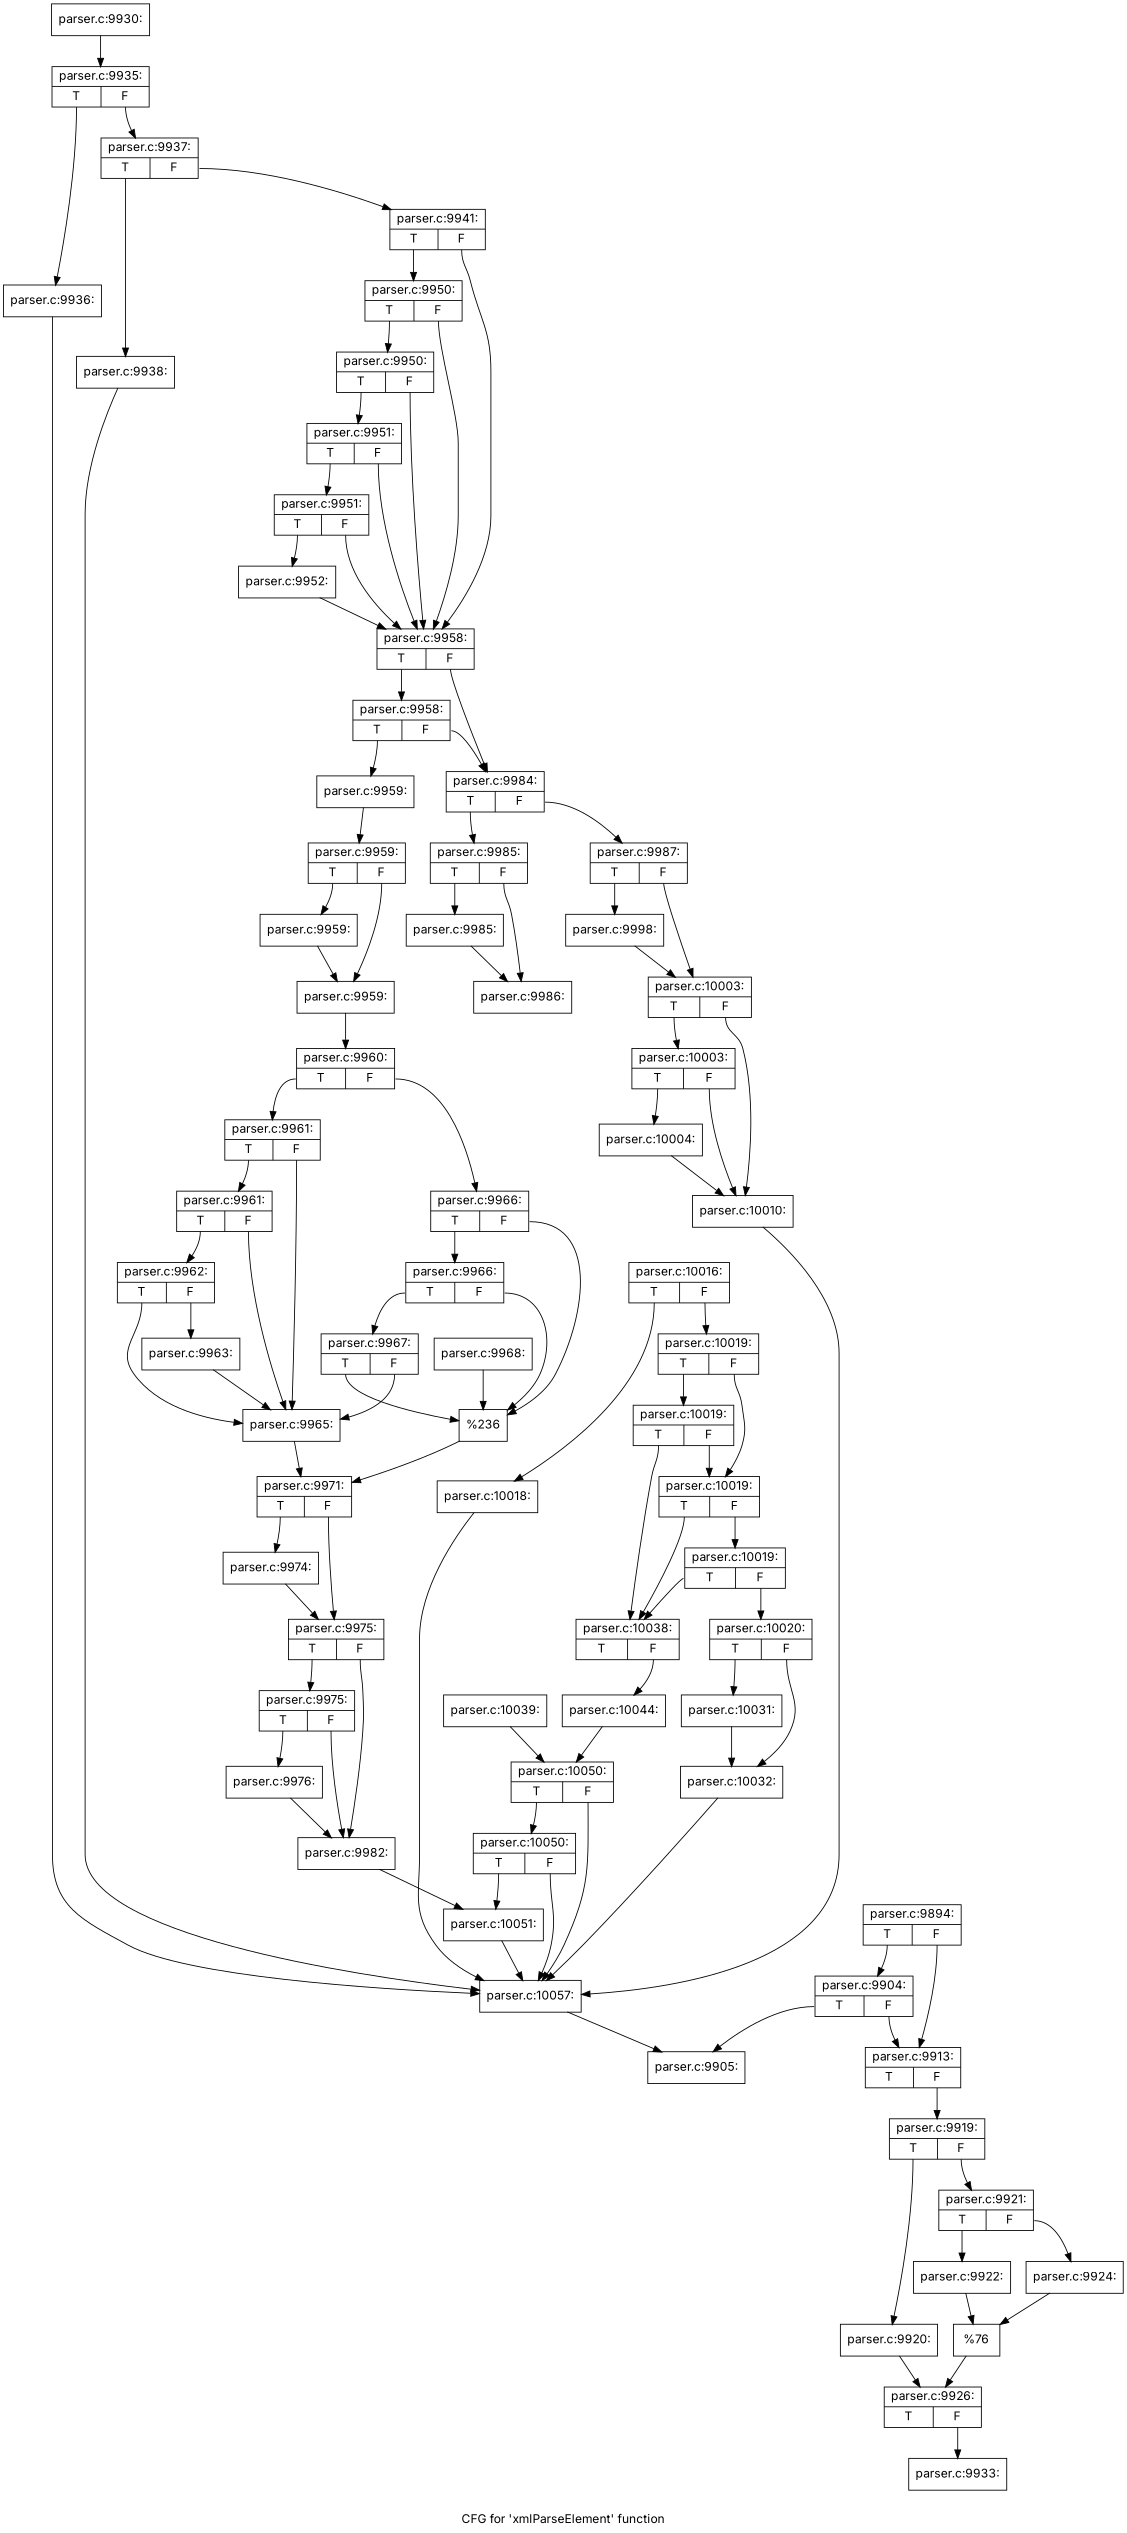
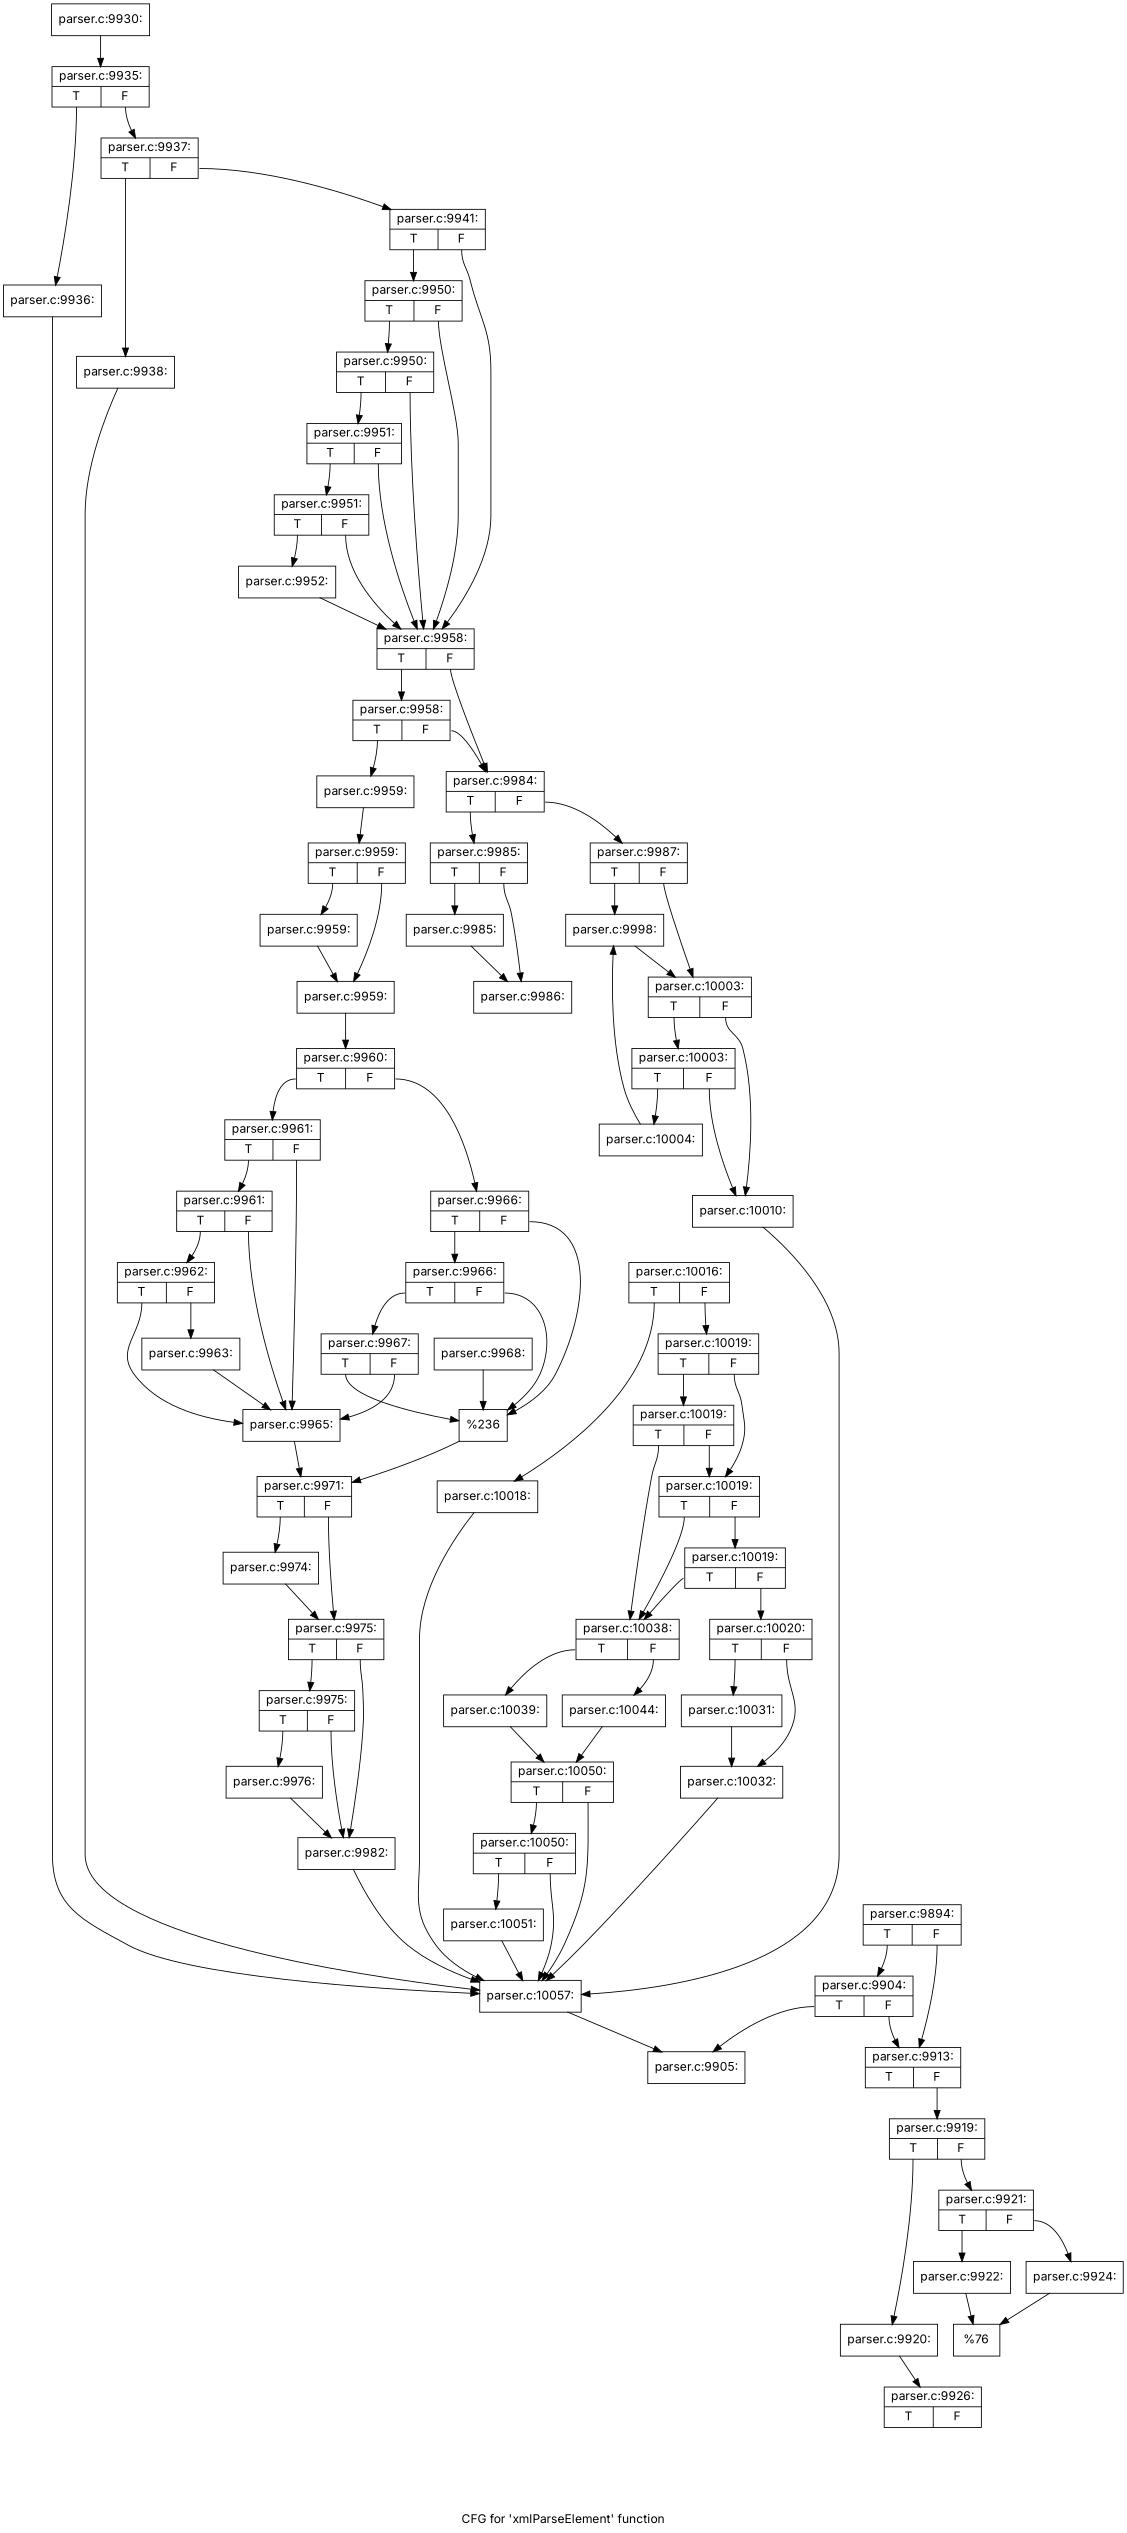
edge "parser.c:10004:" -> "parser.c:10010:": now "parser.c:10004:" -> "parser.c:9998:"
edge "parser.c:10038:" -> "parser.c:10039:": added
edge "parser.c:9982:" -> "parser.c:10051:": now "parser.c:9982:" -> "parser.c:10057:"
edge "%76" -> "parser.c:9926:": removed
node "parser.c:9933:": removed
